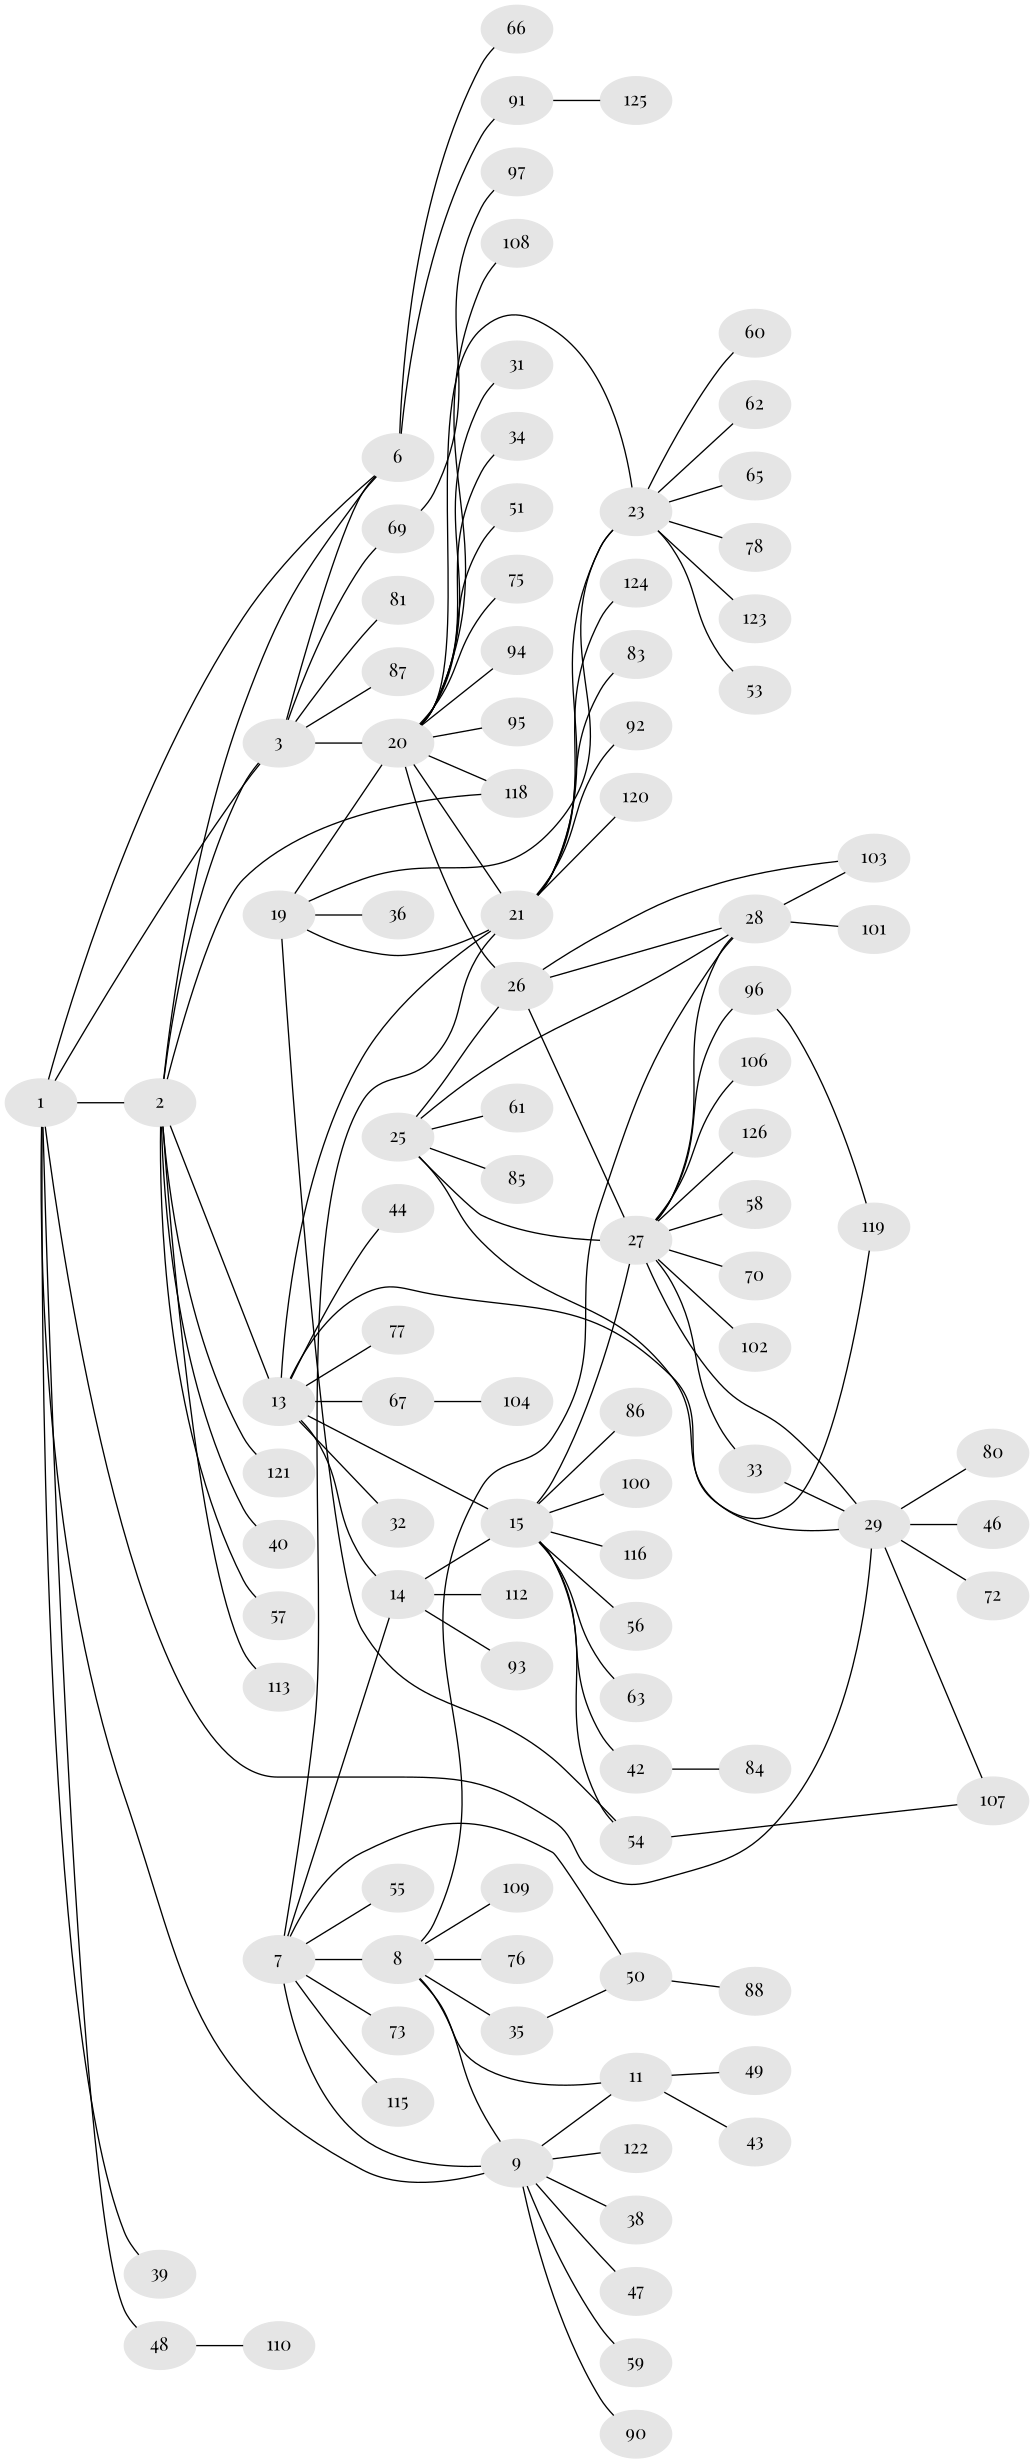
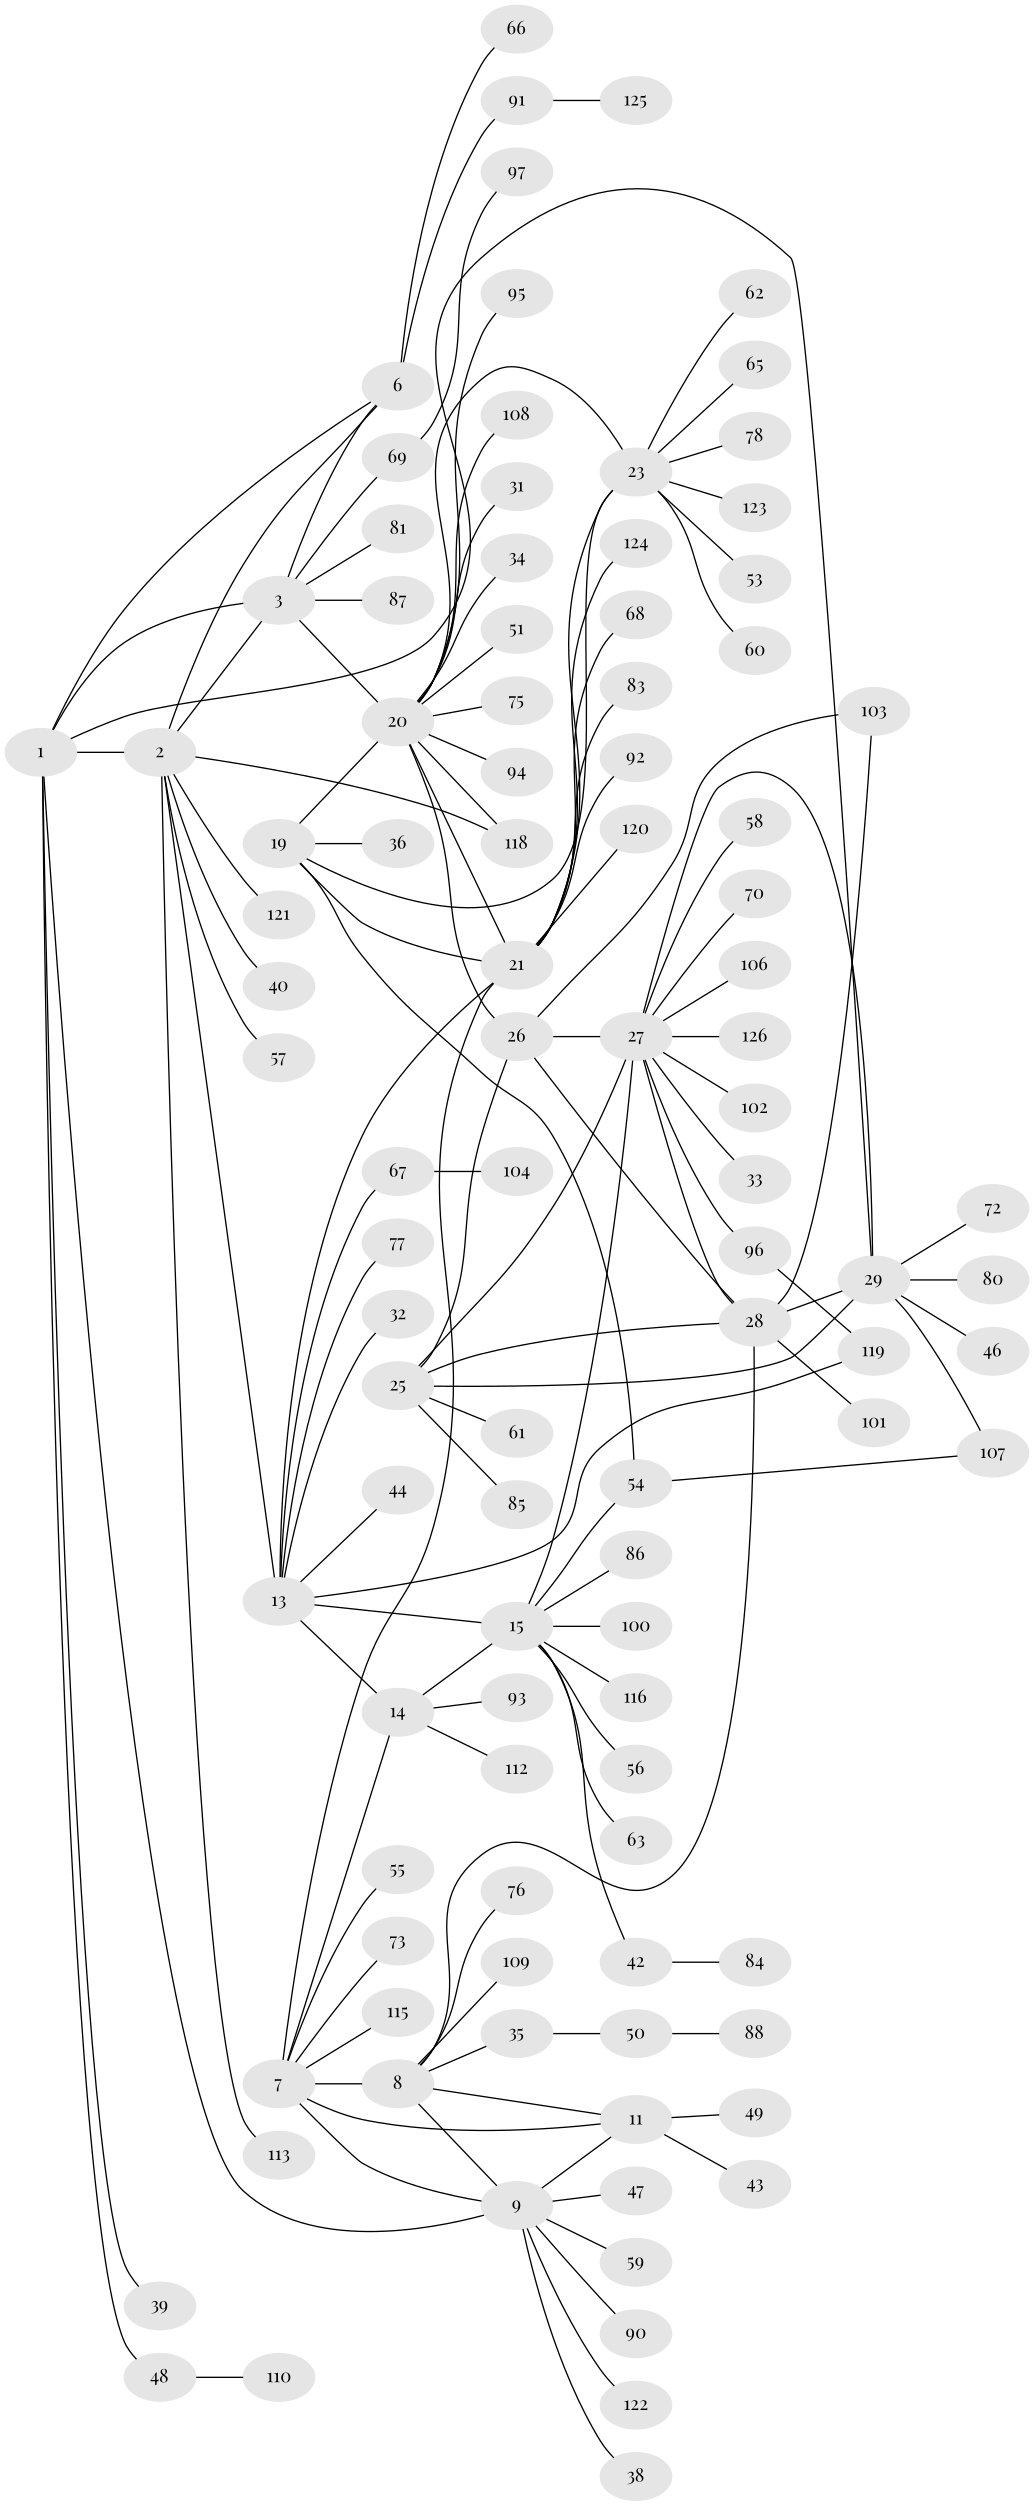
node "68": added
edge "33" -- "29": now "28" -- "29"
edge "7" -- "50": now "7" -- "11"
